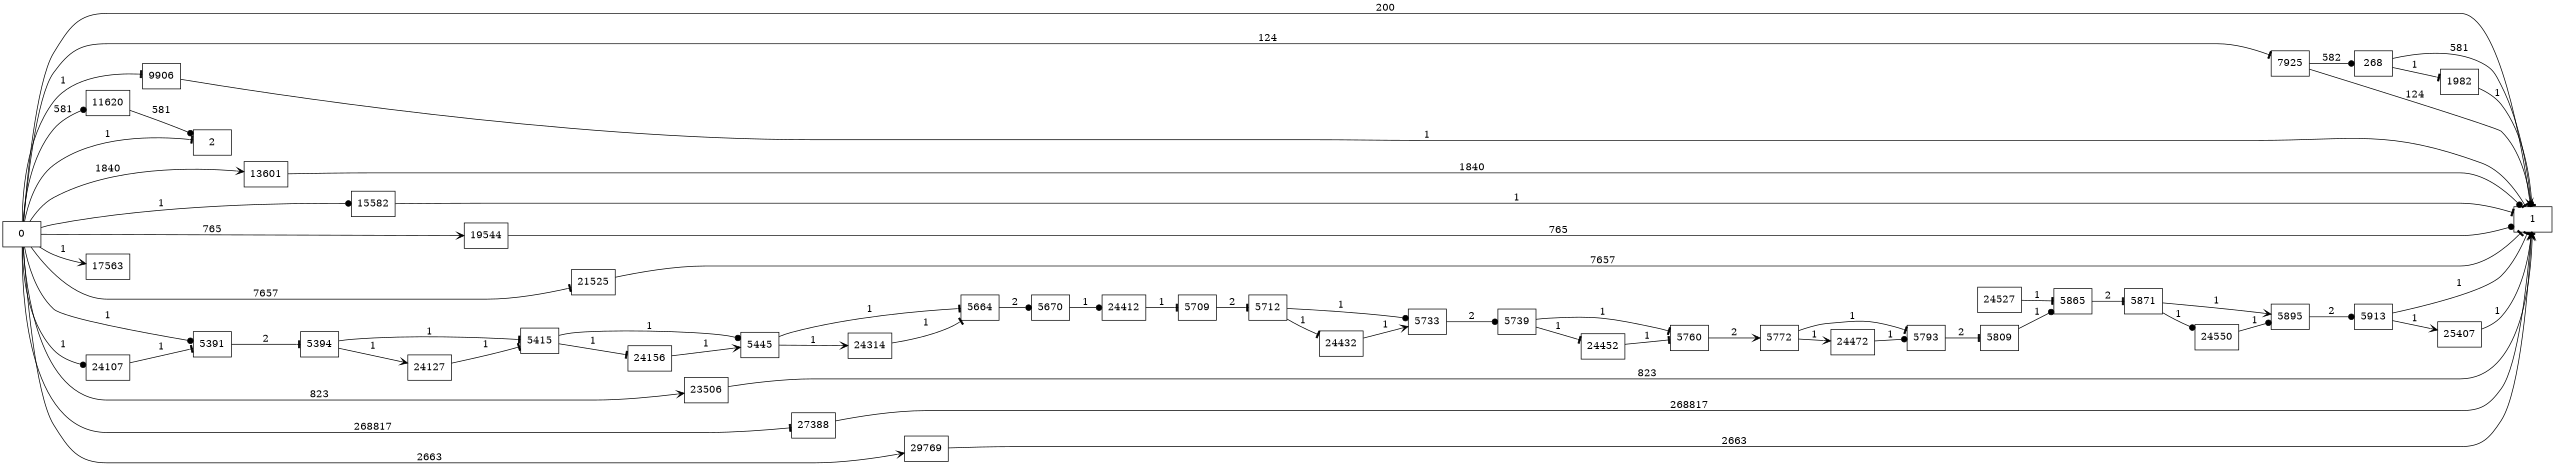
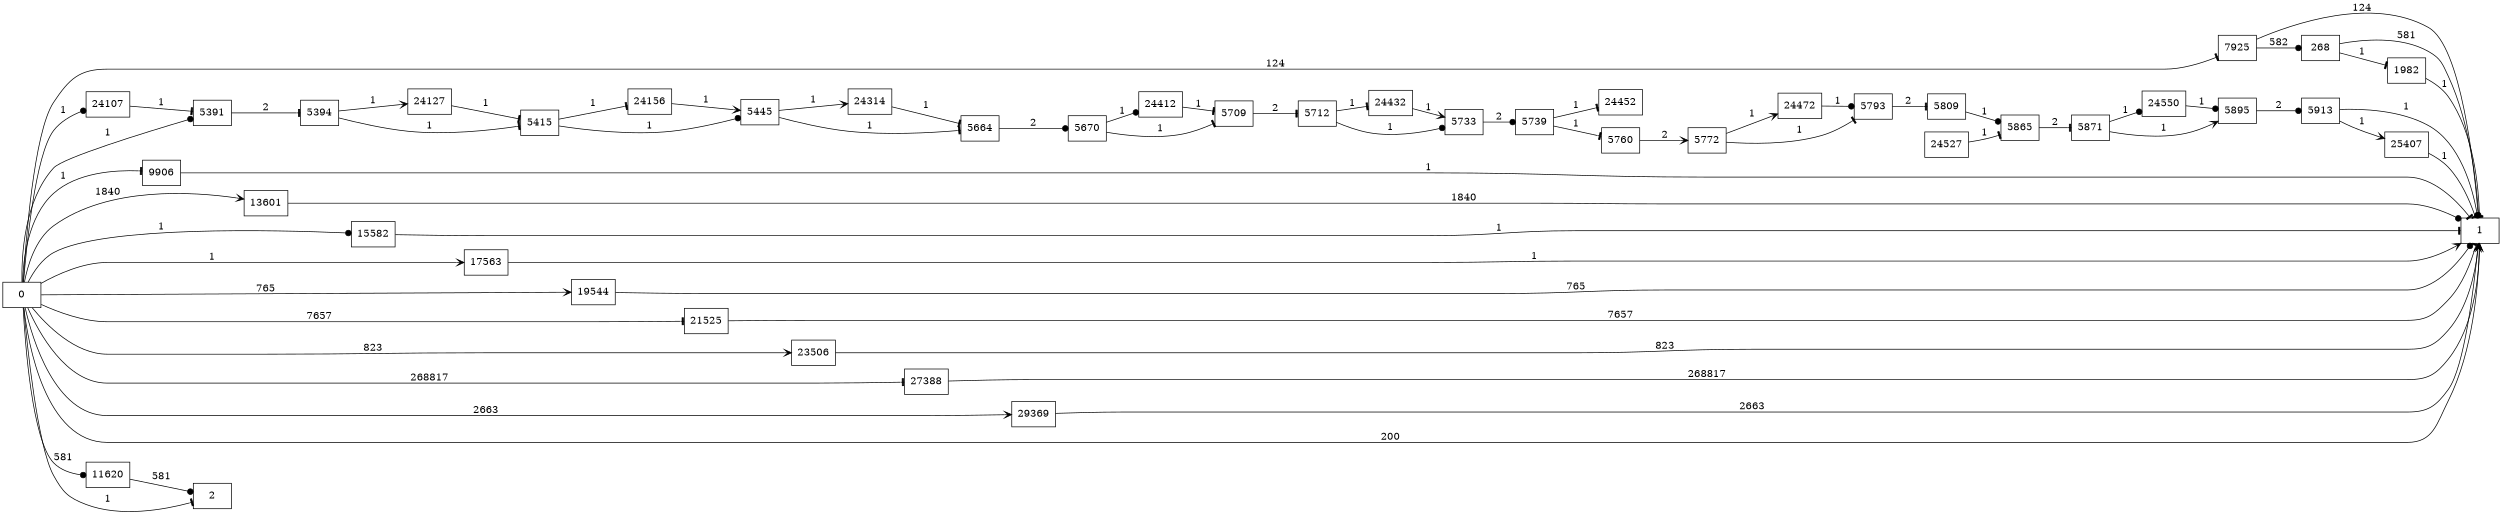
edge "5670" -> "5709": added, label "1"
edge "17563" -> "1": added, label "1"
edge "5913" -> "1": arrowhead tee -> dot
edge "24452" -> "5760": removed, label "1"
node "29769": label "29769" -> "29369"
